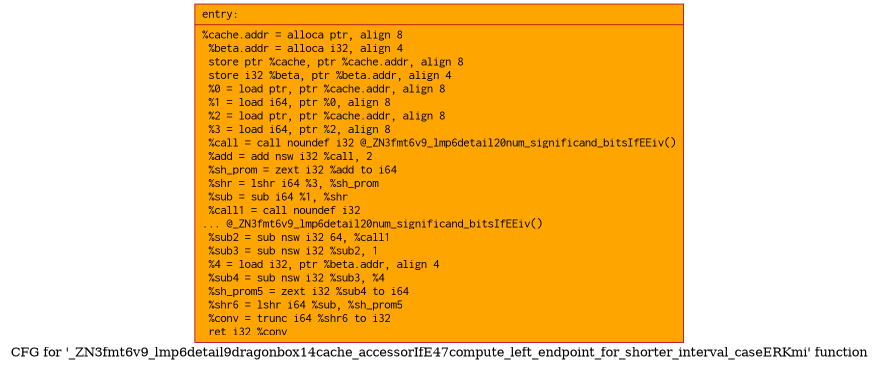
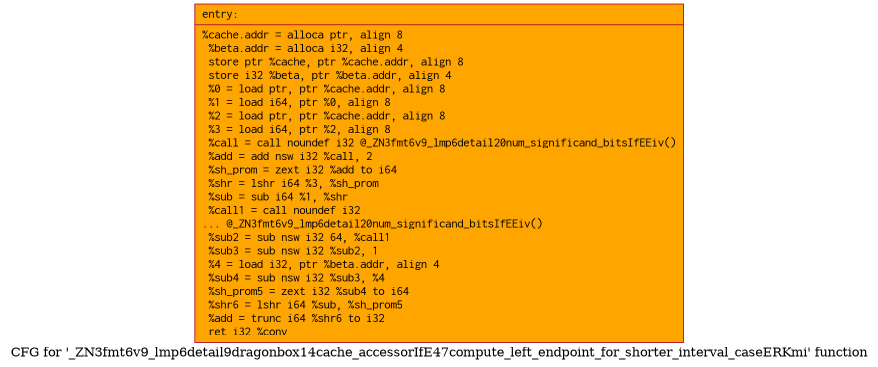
node "entry:": text "%conv = trunc i64 %shr6 to i32" -> "%add = trunc i64 %shr6 to i32"
